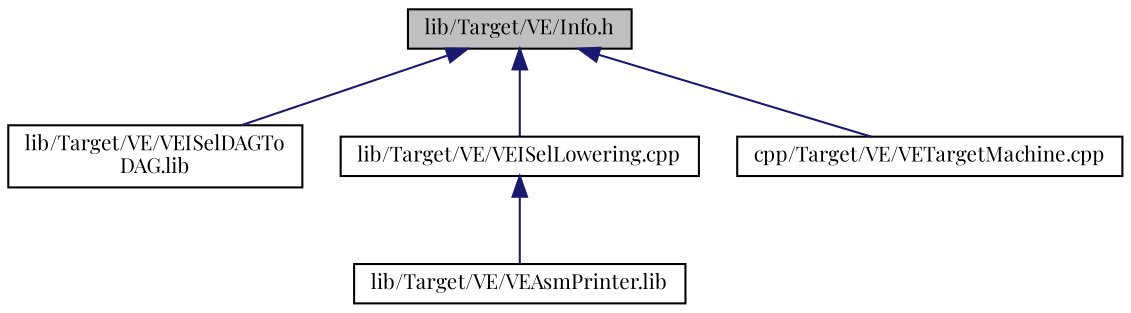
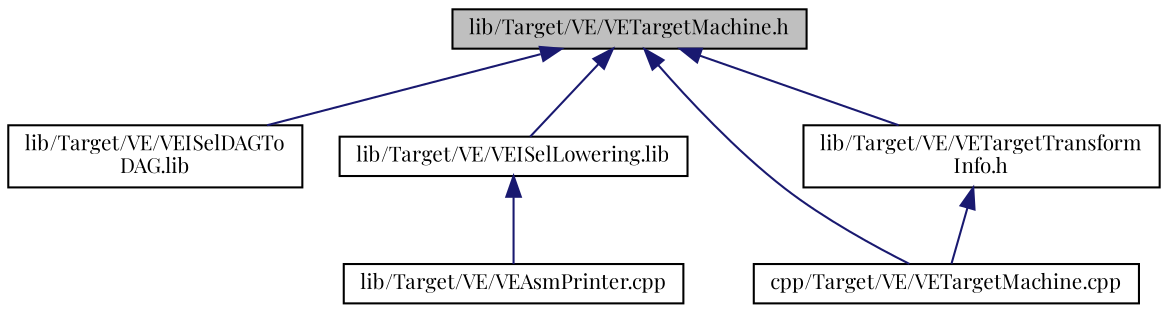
node "lib/Target/VE/Info.h": label "lib/Target/VE/Info.h" -> "lib/Target/VE/VETargetMachine.h"
node "lib/Target/VE/VEISelLowering.cpp": label "lib/Target/VE/VEISelLowering.cpp" -> "lib/Target/VE/VEISelLowering.lib"
node "lib/Target/VE/VETargetTransform Info.h": added
node "lib/Target/VE/VEAsmPrinter.lib": label "lib/Target/VE/VEAsmPrinter.lib" -> "lib/Target/VE/VEAsmPrinter.cpp"
